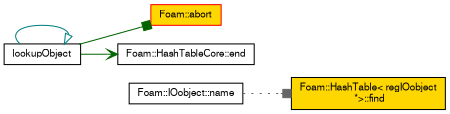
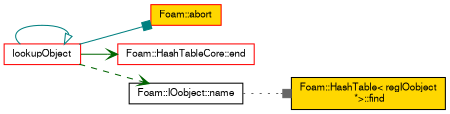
edge "lookupObject" -> "Foam::abort": color darkgreen -> teal
node "lookupObject": color black -> red
node "Foam::HashTableCore::end": color black -> red
edge "lookupObject" -> "Foam::IOobject::name": added
